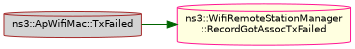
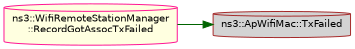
edge "ns3::ApWifiMac::TxFailed" -> "ns3::WifiRemoteStationManager ::RecordGotAssocTxFailed": reversed
